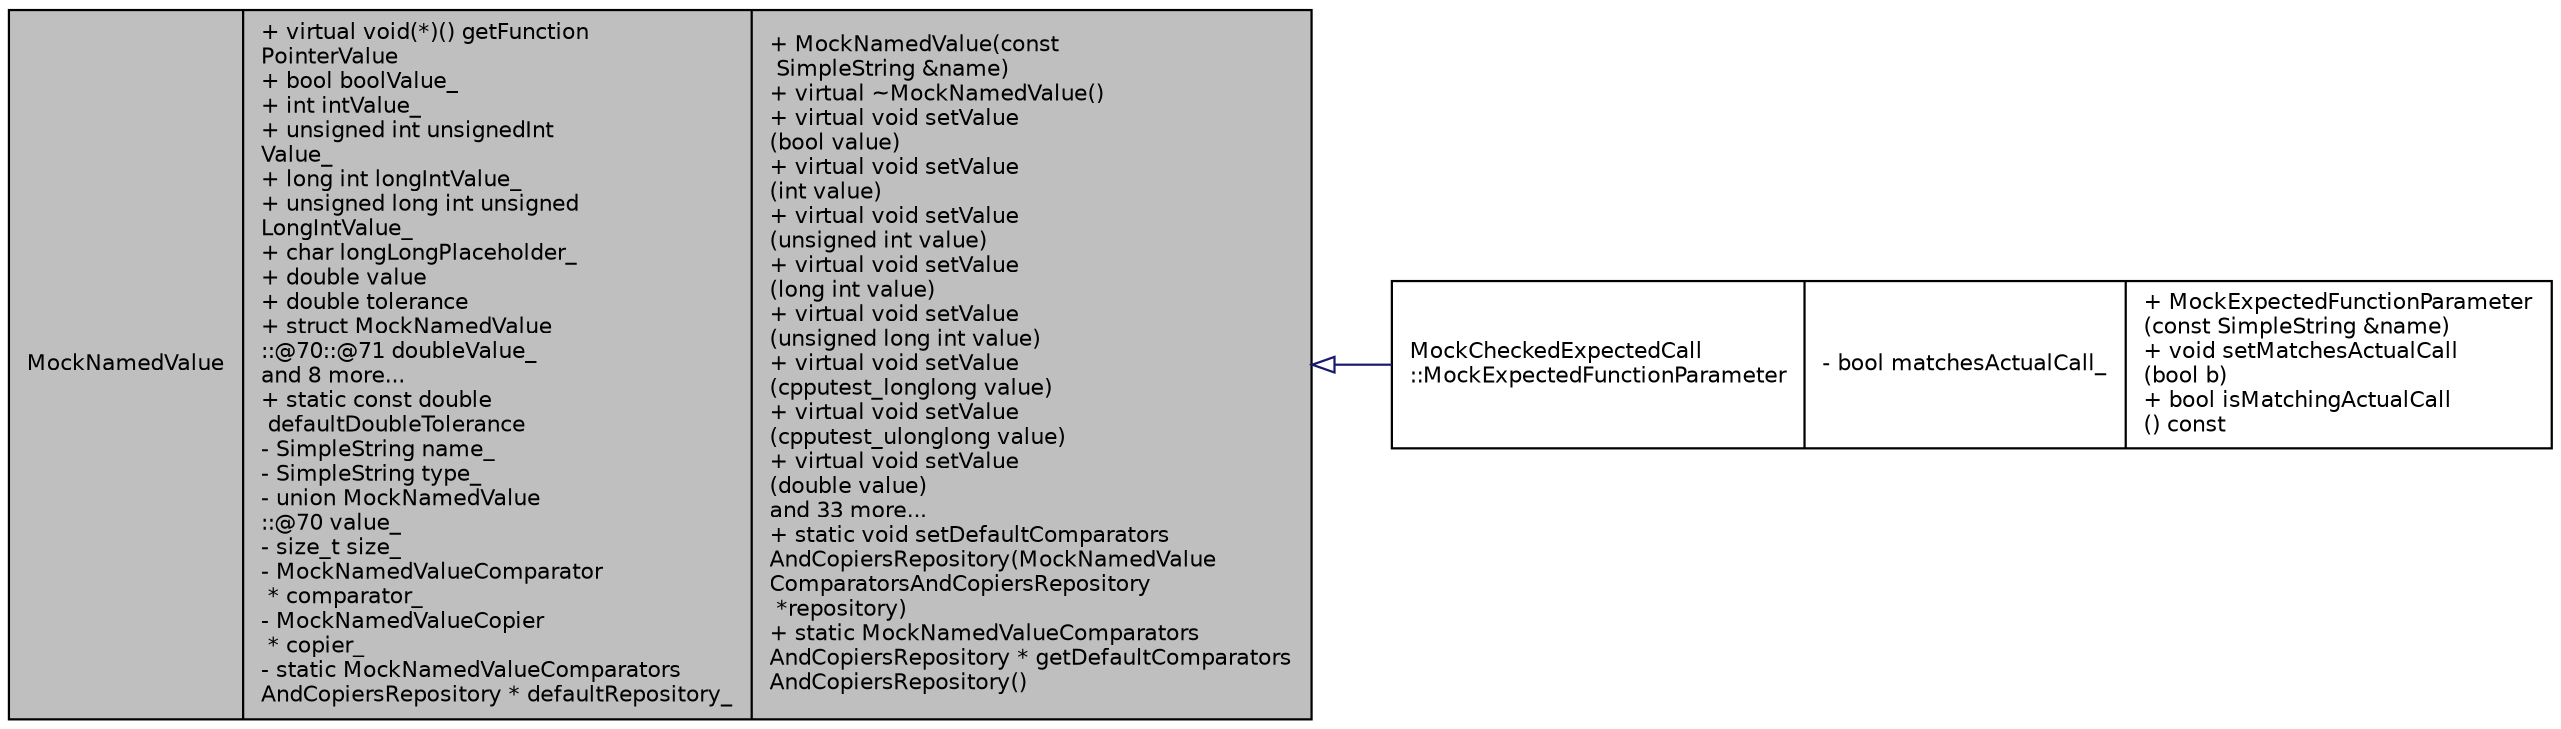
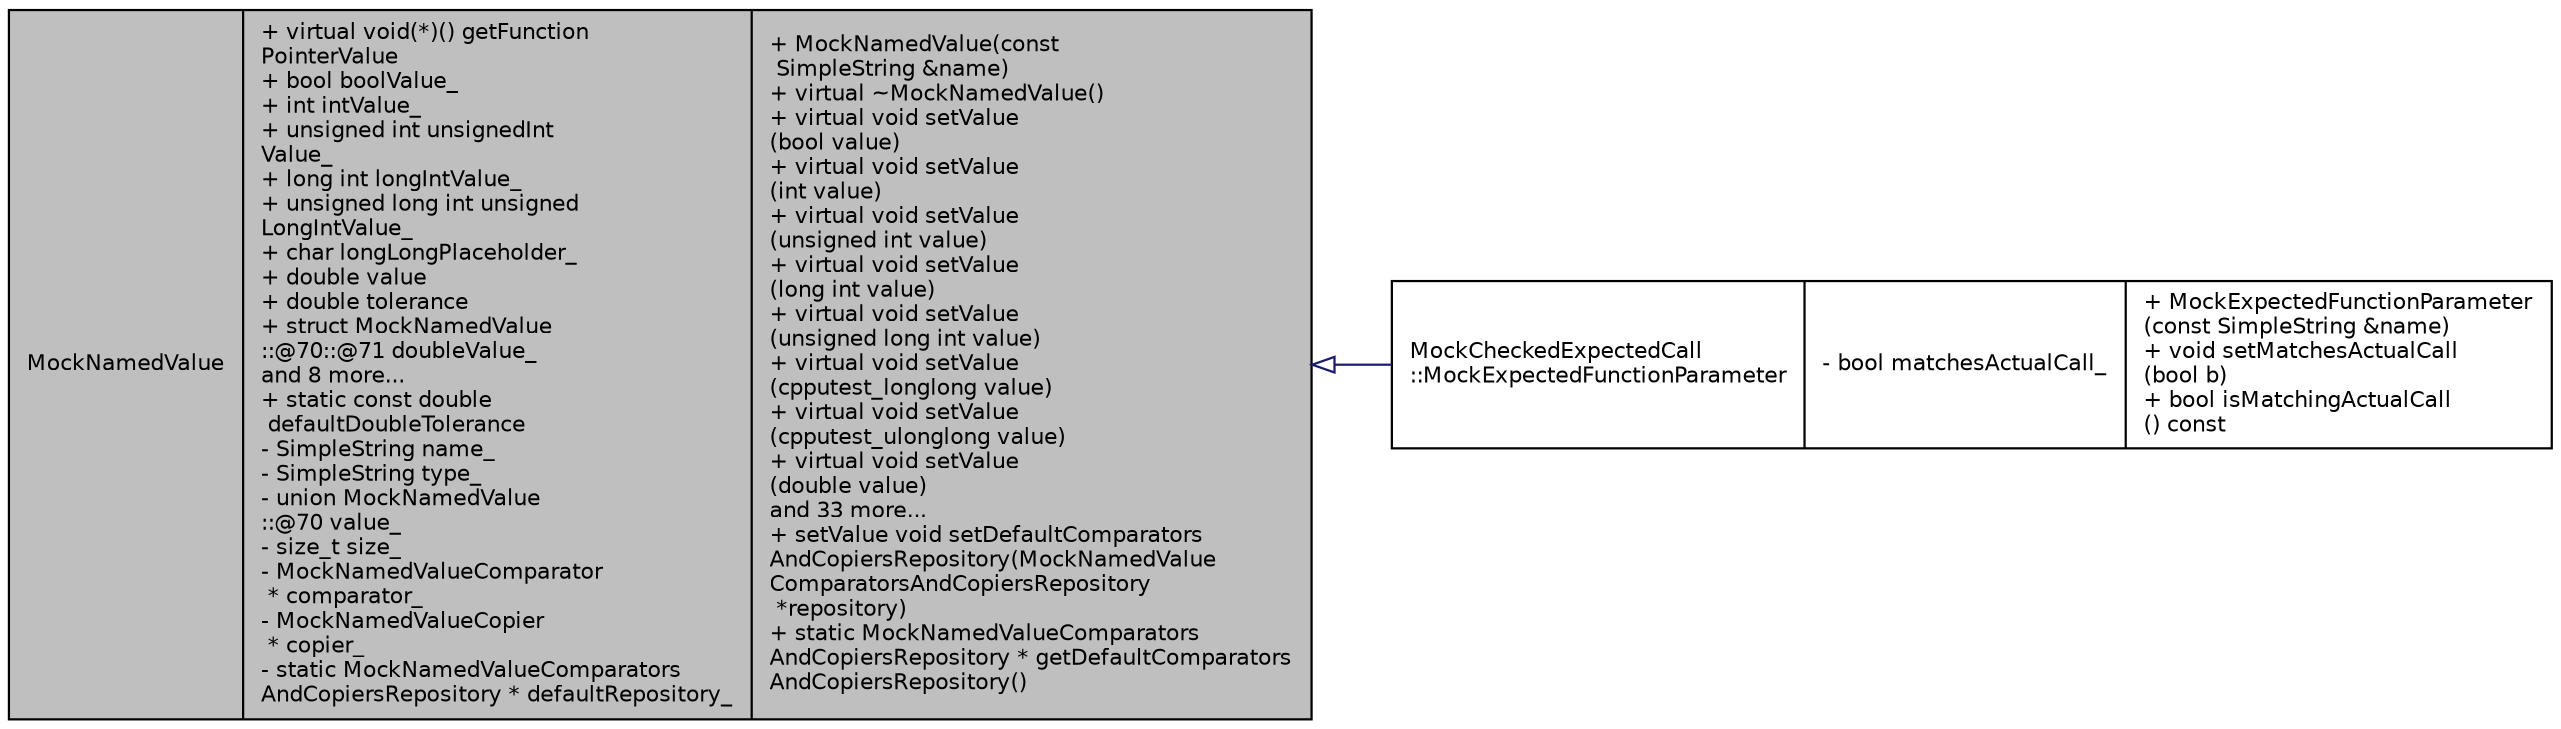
node "MockNamedValue": text "+ static void setDefaultComparators" -> "+ setValue void setDefaultComparators"
